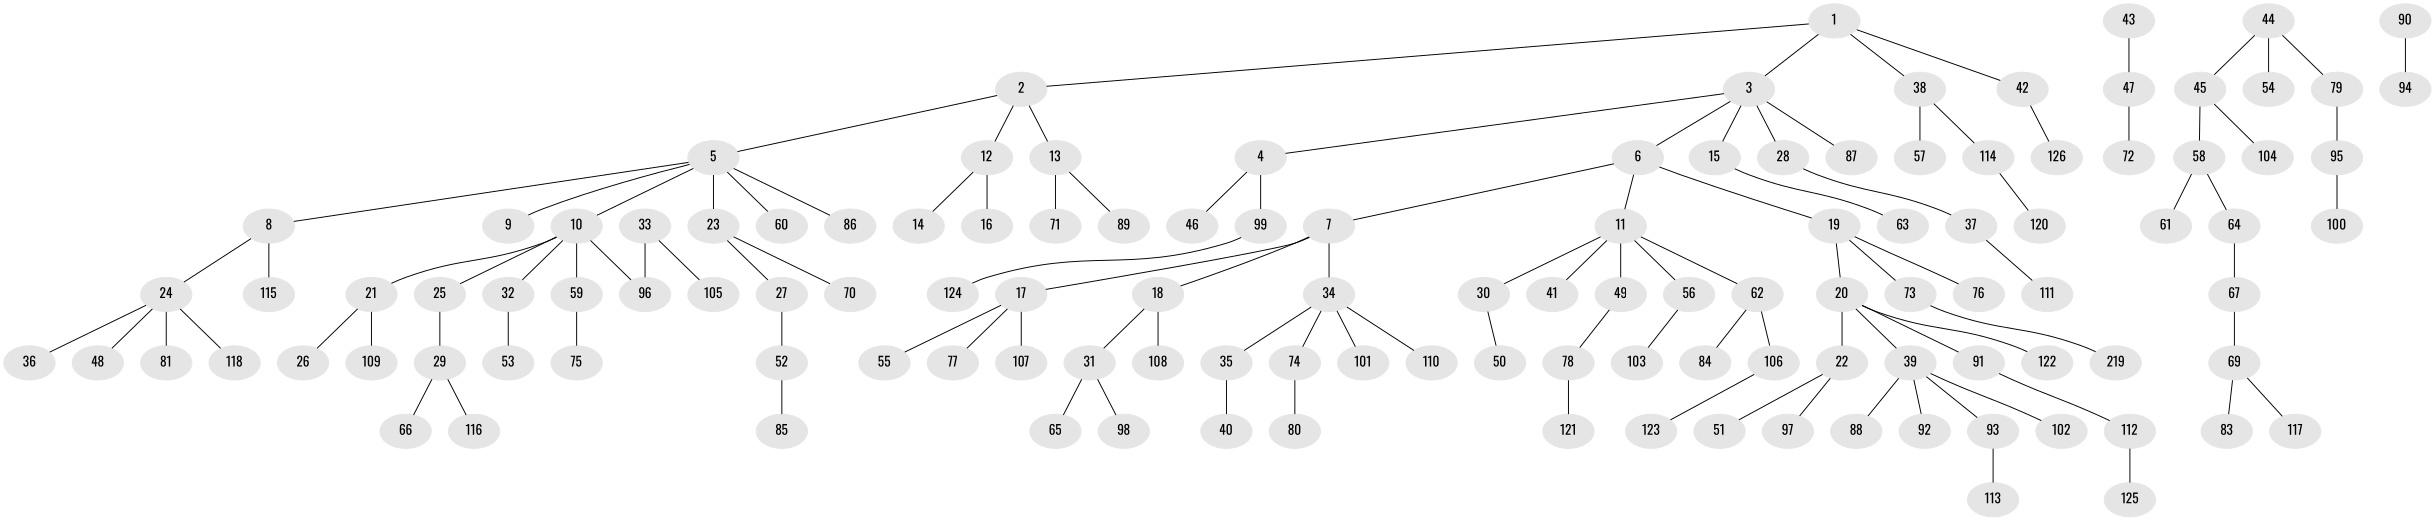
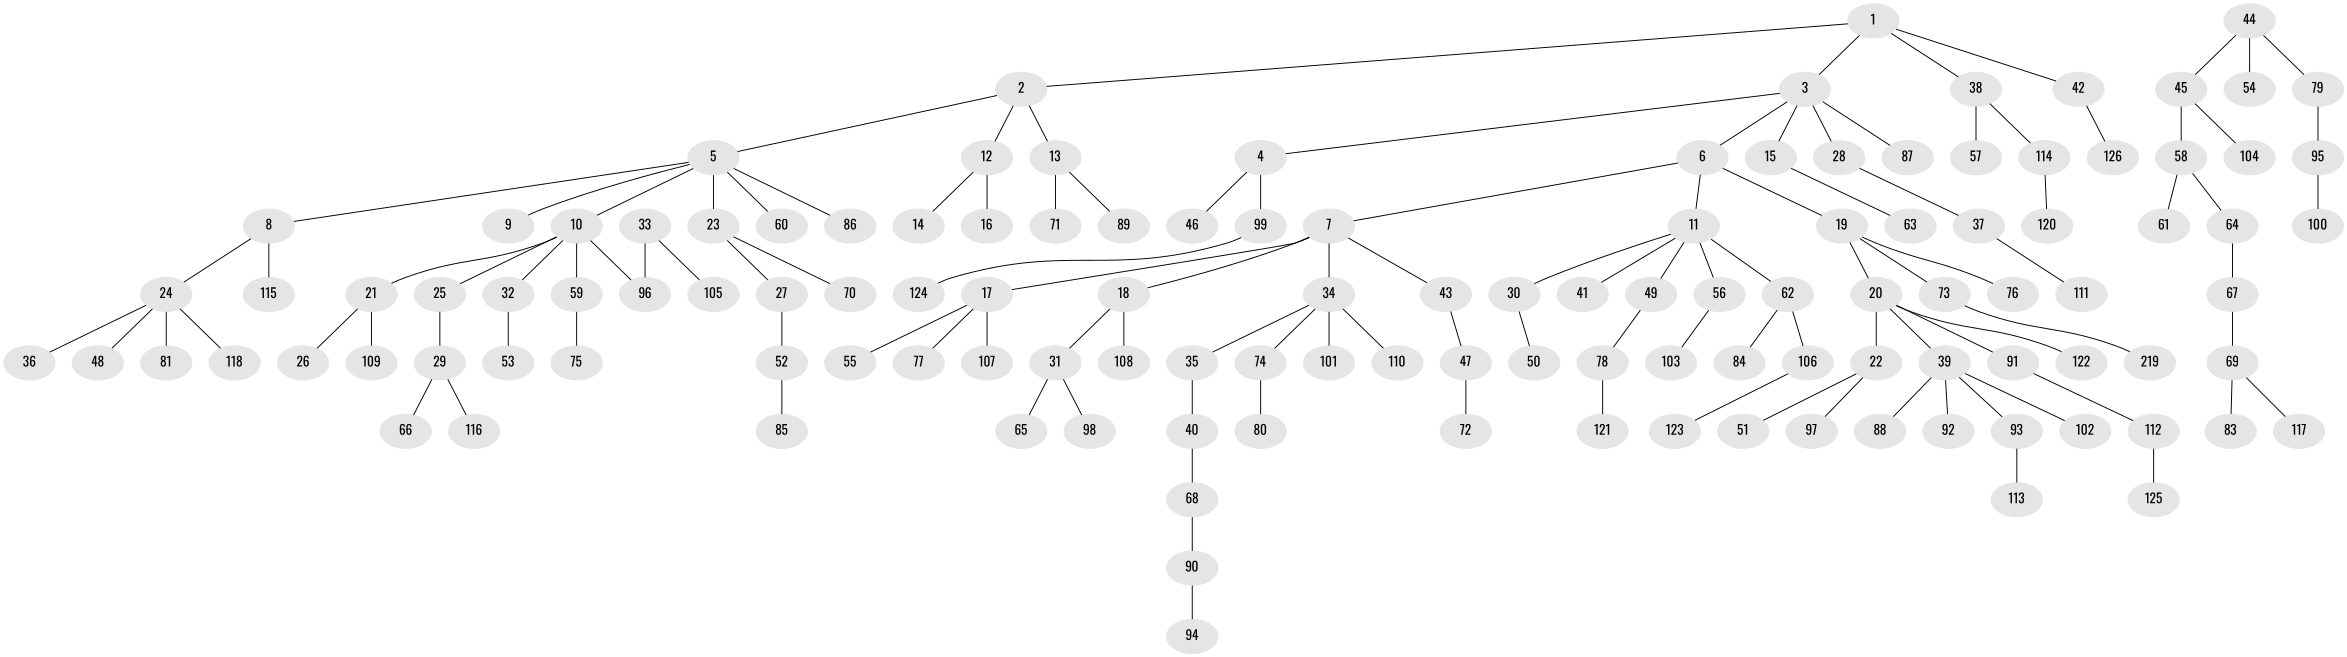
edge "7" -- "43": added
node "68": added
